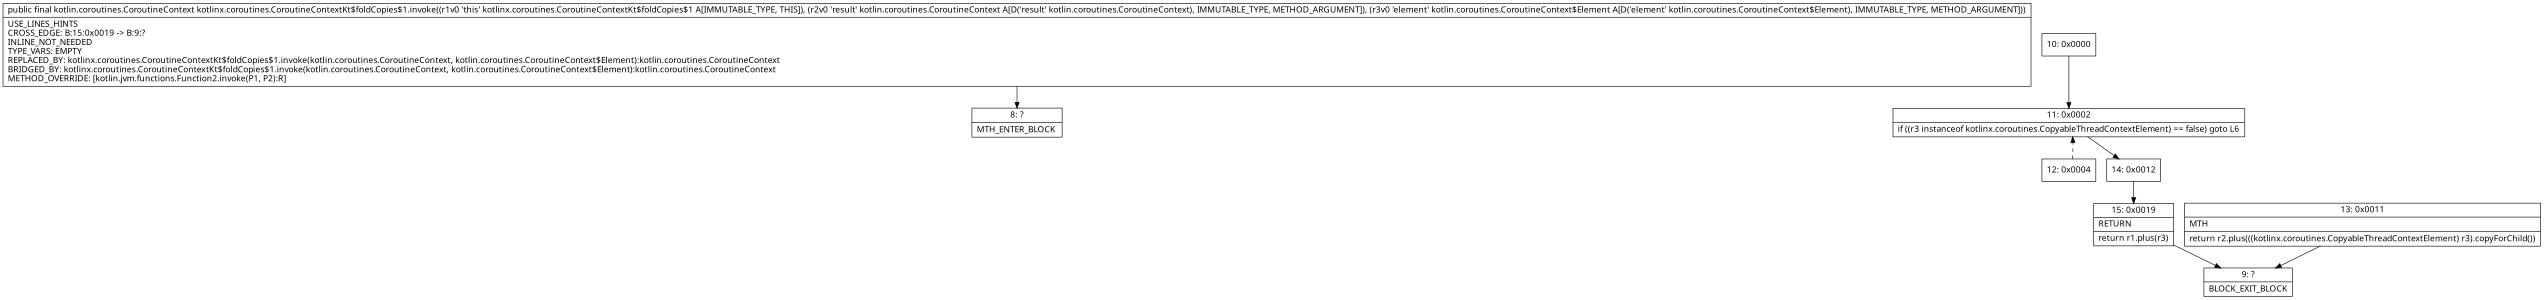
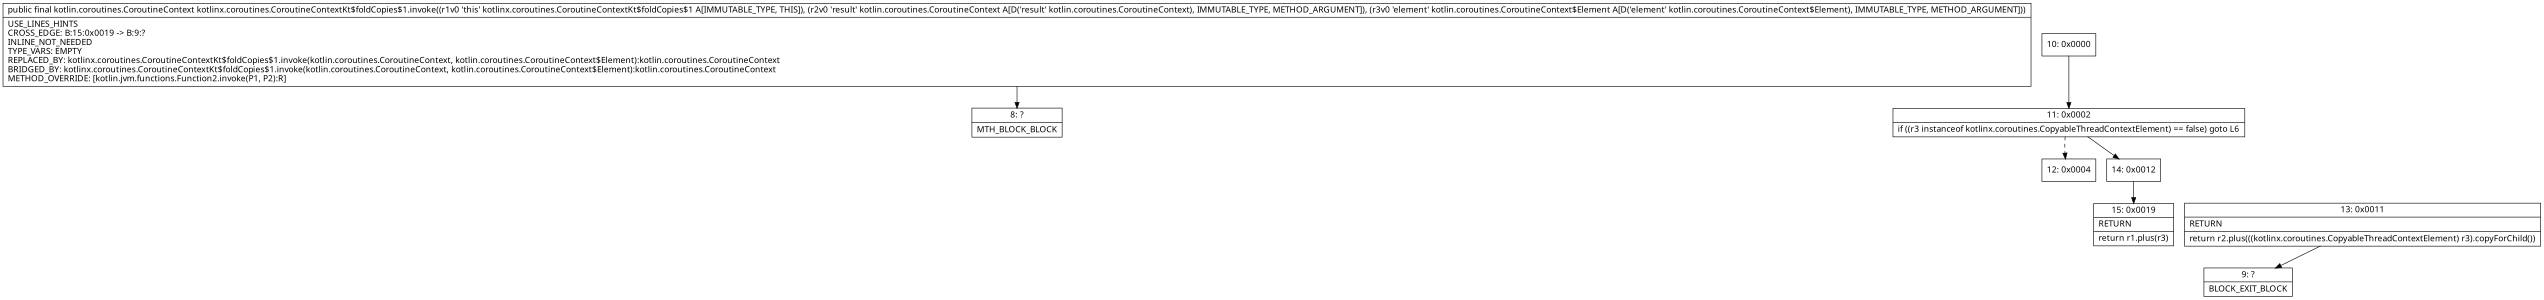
node "8: ?": text "MTH_ENTER_BLOCK" -> "MTH_BLOCK_BLOCK"
edge "12: 0x0004" -> "11: 0x0002": reversed
node "13: 0x0011": text "MTH" -> "RETURN"
edge "15: 0x0019" -> "9: ?": removed
